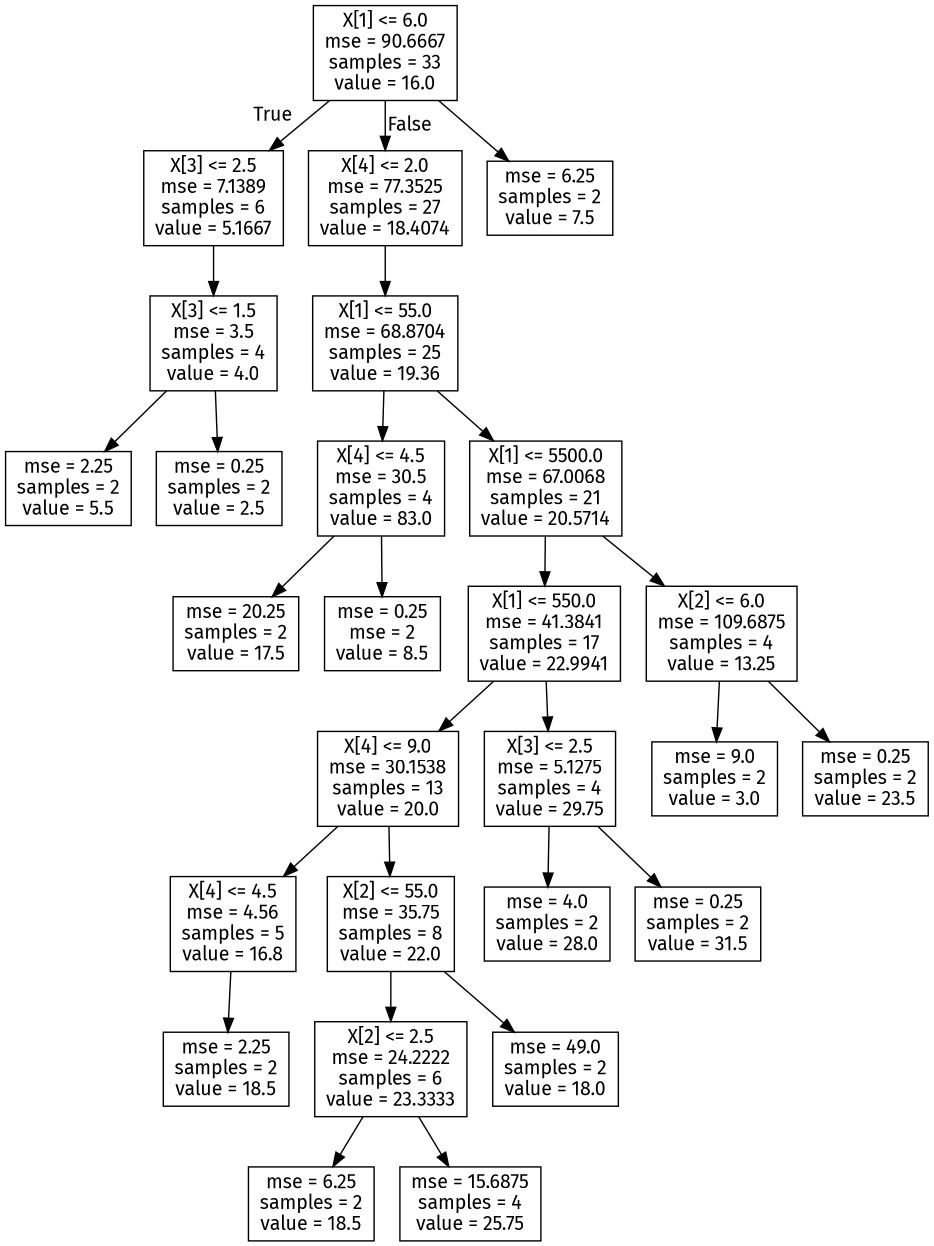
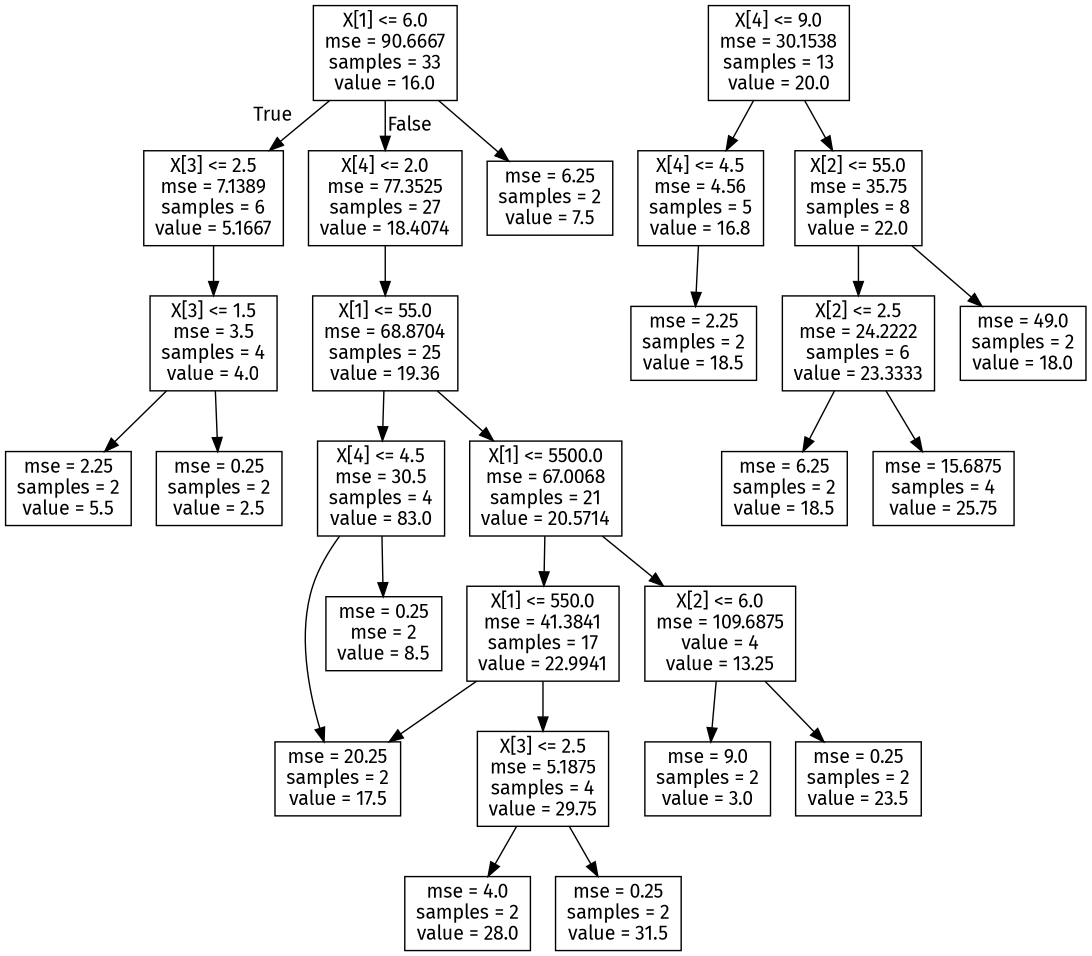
node "X[2] <= 6.0 mse = 109.6875 samples = 4 value = 13.25": label "X[2] <= 6.0 mse = 109.6875 samples = 4 value = 13.25" -> "X[2] <= 6.0 mse = 109.6875 value = 4 value = 13.25"
edge "X[1] <= 550.0 mse = 41.3841 samples = 17 value = 22.9941" -> "X[4] <= 9.0 mse = 30.1538 samples = 13 value = 20.0": now "X[1] <= 550.0 mse = 41.3841 samples = 17 value = 22.9941" -> "mse = 20.25 samples = 2 value = 17.5"
node "X[3] <= 2.5 mse = 5.1275 samples = 4 value = 29.75": label "X[3] <= 2.5 mse = 5.1275 samples = 4 value = 29.75" -> "X[3] <= 2.5 mse = 5.1875 samples = 4 value = 29.75"
